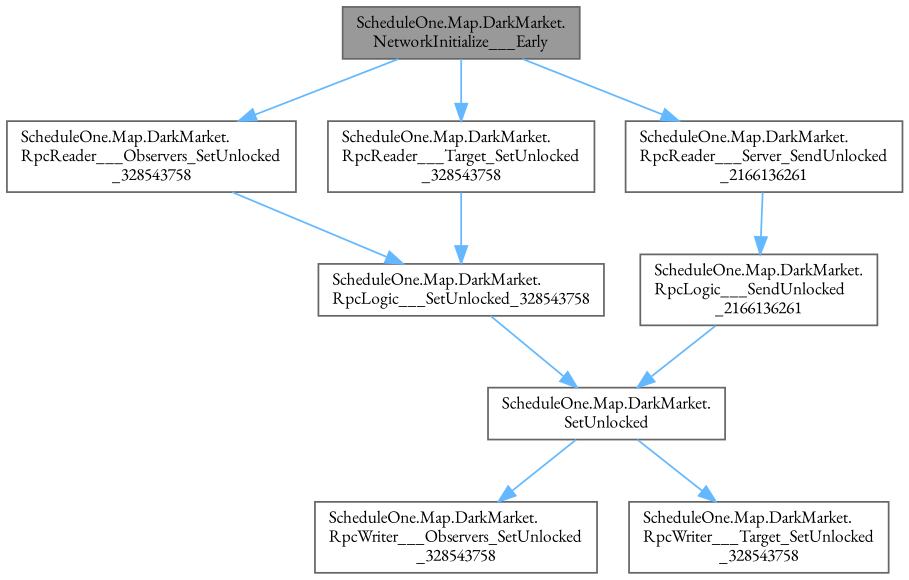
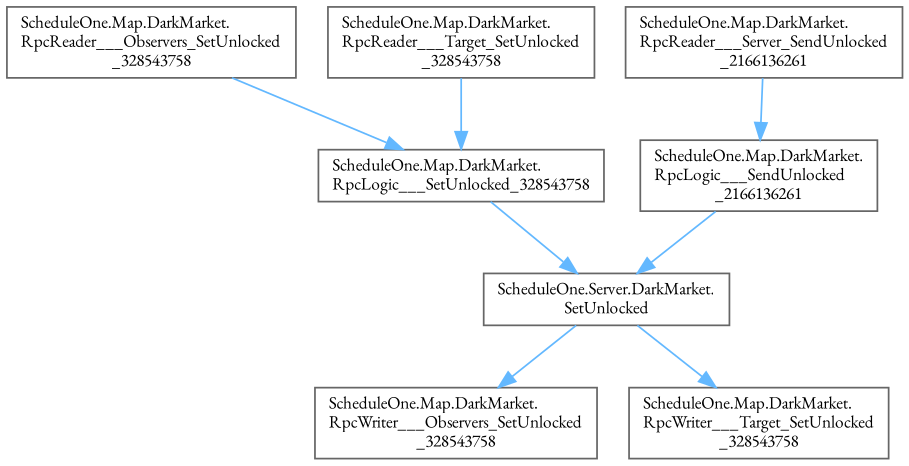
node "ScheduleOne.Map.DarkMarket. NetworkInitialize___Early": removed
node "ScheduleOne.Map.DarkMarket. SetUnlocked": label "ScheduleOne.Map.DarkMarket. SetUnlocked" -> "ScheduleOne.Server.DarkMarket. SetUnlocked"
